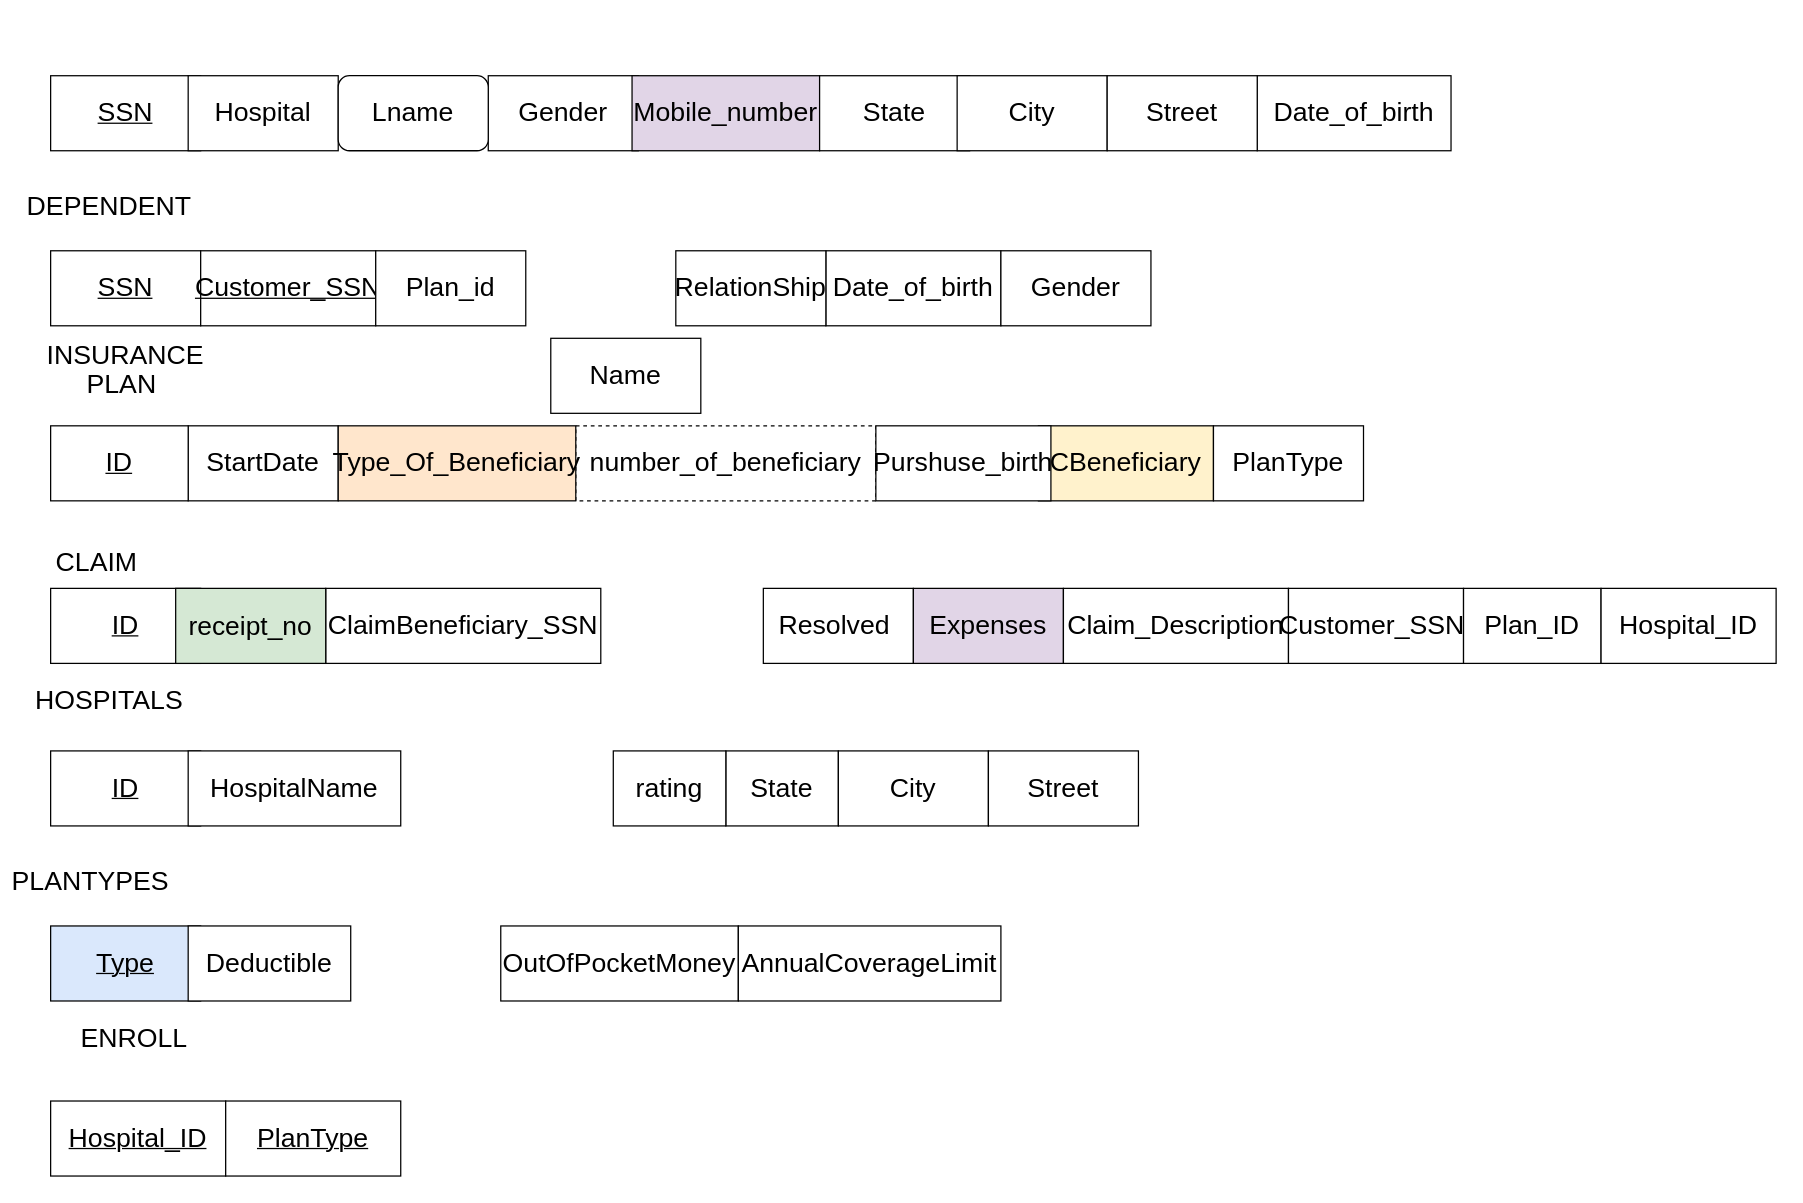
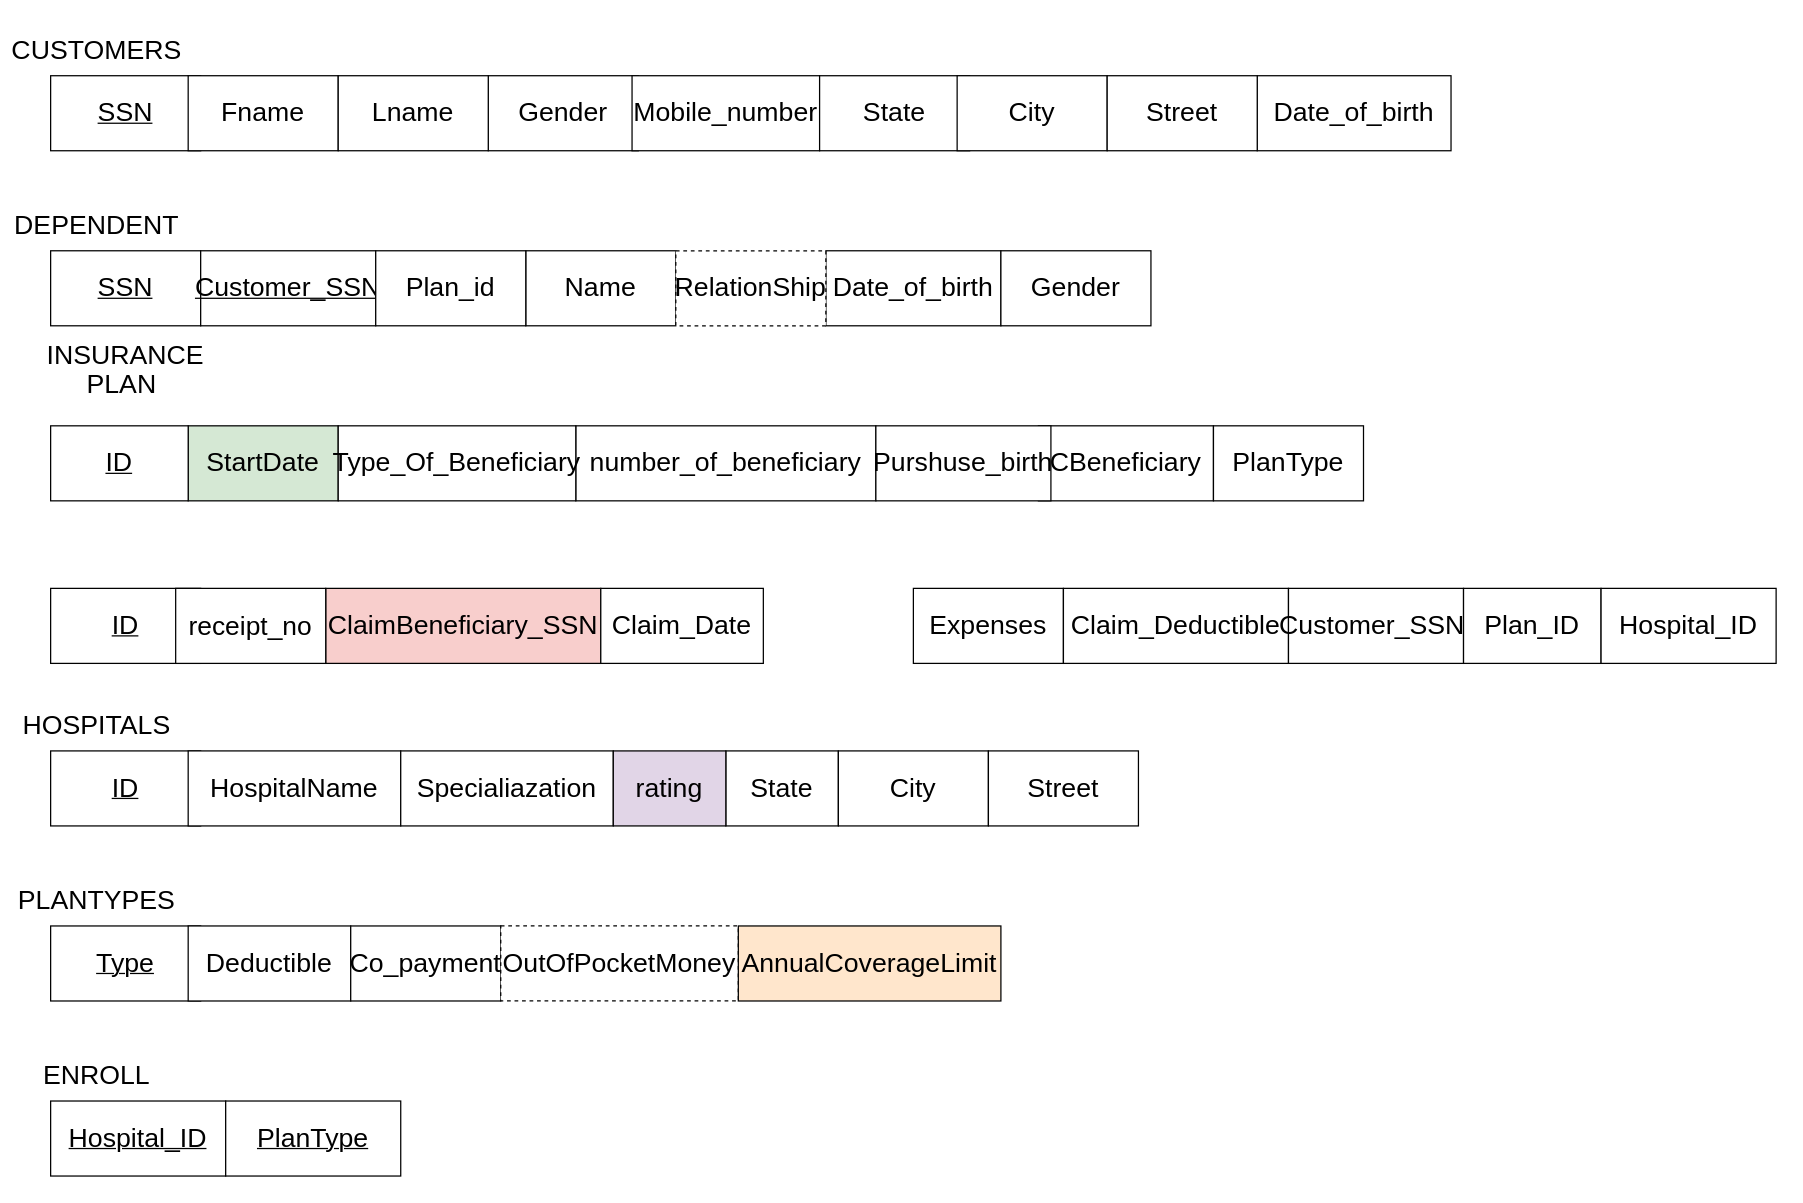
node "CUSTOMERS": added
node "Hospital": label "Hospital" -> "Fname"
node "Lname": shape rounded rectangle -> rectangle
node "Mobile_number": fillcolor #e1d5e7 -> #ffffff
node "DEPENDENT": moved (113, 207) -> (101, 226)
node "RelationShip": style solid -> dashed
node "Name": moved (626, 376) -> (601, 288)
node "StartDate": fillcolor #ffffff -> #d5e8d4
node "Type_Of_Beneficiary": fillcolor #ffe6cc -> #ffffff
node "number_of_beneficiary": style dashed -> solid
node "CBeneficiary": fillcolor #fff2cc -> #ffffff
node "CLAIM": removed
node "receipt_no": fillcolor #d5e8d4 -> #ffffff
node "ClaimBeneficiary_SSN": fillcolor #ffffff -> #f8cecc
node "Claim_Date": added
node "Resolved": removed
node "Expenses": fillcolor #e1d5e7 -> #ffffff
node "Claim_Description": label "Claim_Description" -> "Claim_Deductible"
node "HOSPITALS": moved (113, 701) -> (101, 726)
node "Specialiazation": added
node "rating": fillcolor #ffffff -> #e1d5e7
node "PLANTYPES": moved (94, 882) -> (101, 901)
node "Type": fillcolor #dae8fc -> #ffffff
node "Co_payment": added
node "OutOfPocketMoney": style solid -> dashed
node "AnnualCoverageLimit": fillcolor #ffffff -> #ffe6cc
node "ENROLL": moved (138, 1038) -> (101, 1076)
